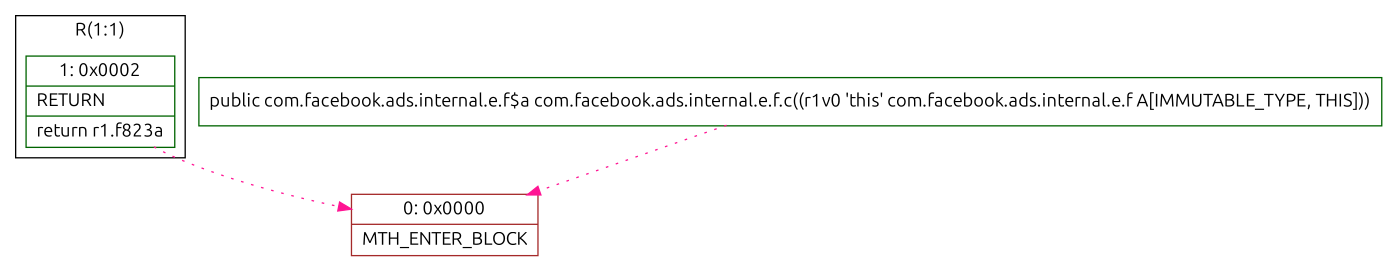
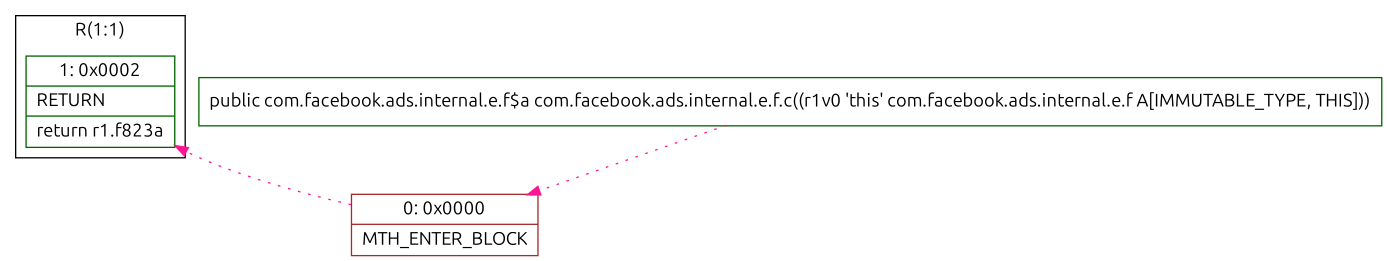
edge "1: 0x0002" -> "0: 0x0000": reversed
